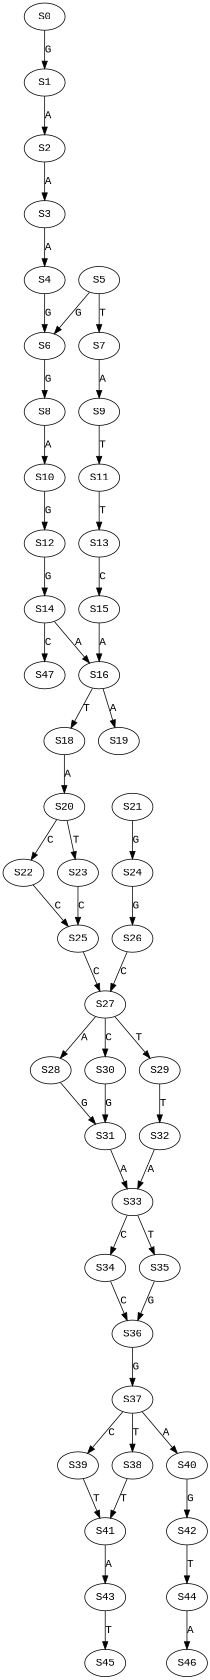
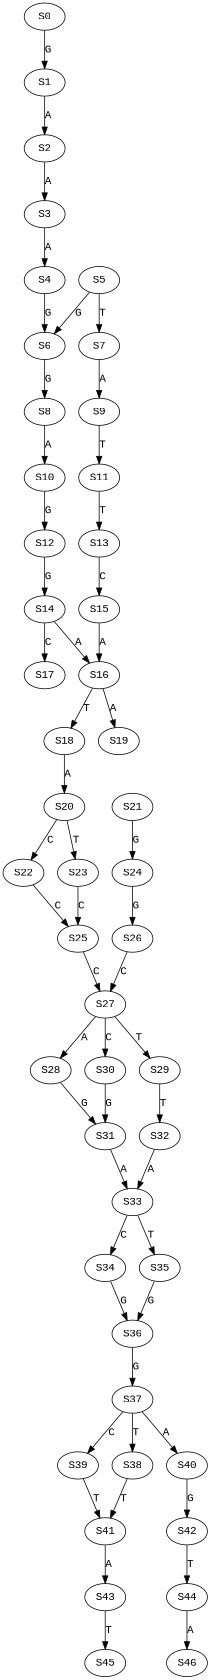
node "S47": label "S47" -> "S17"
edge "S34" -> "S36": label "C" -> "G"
